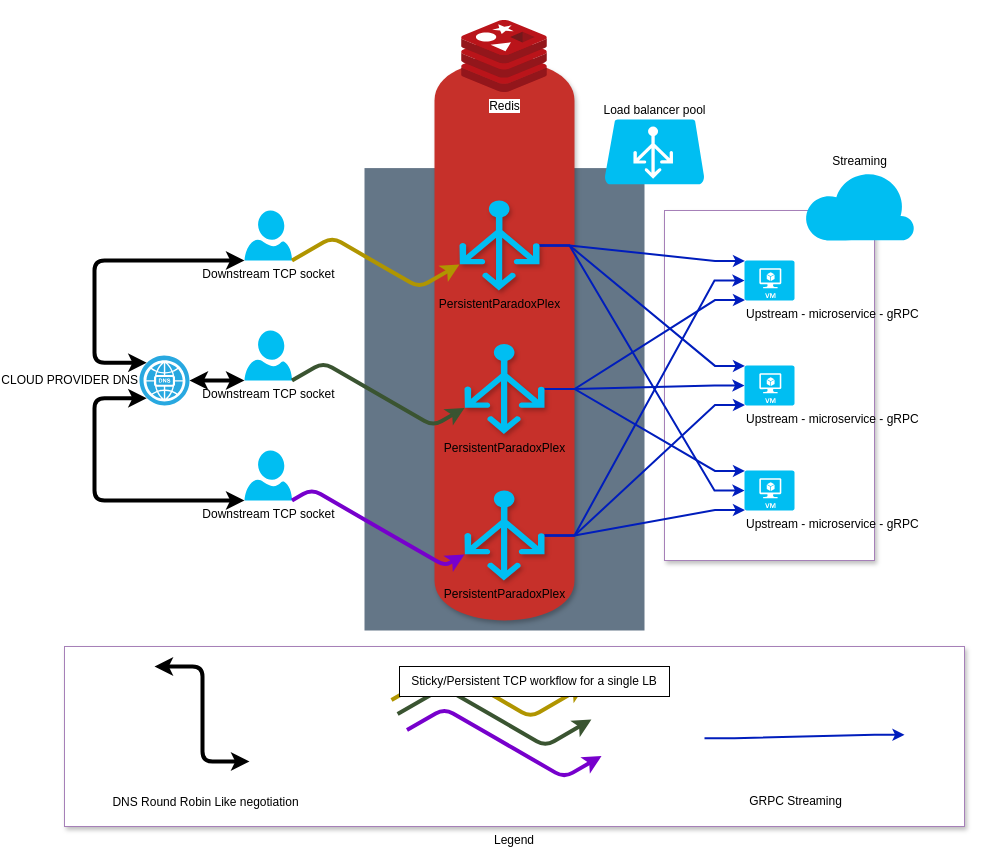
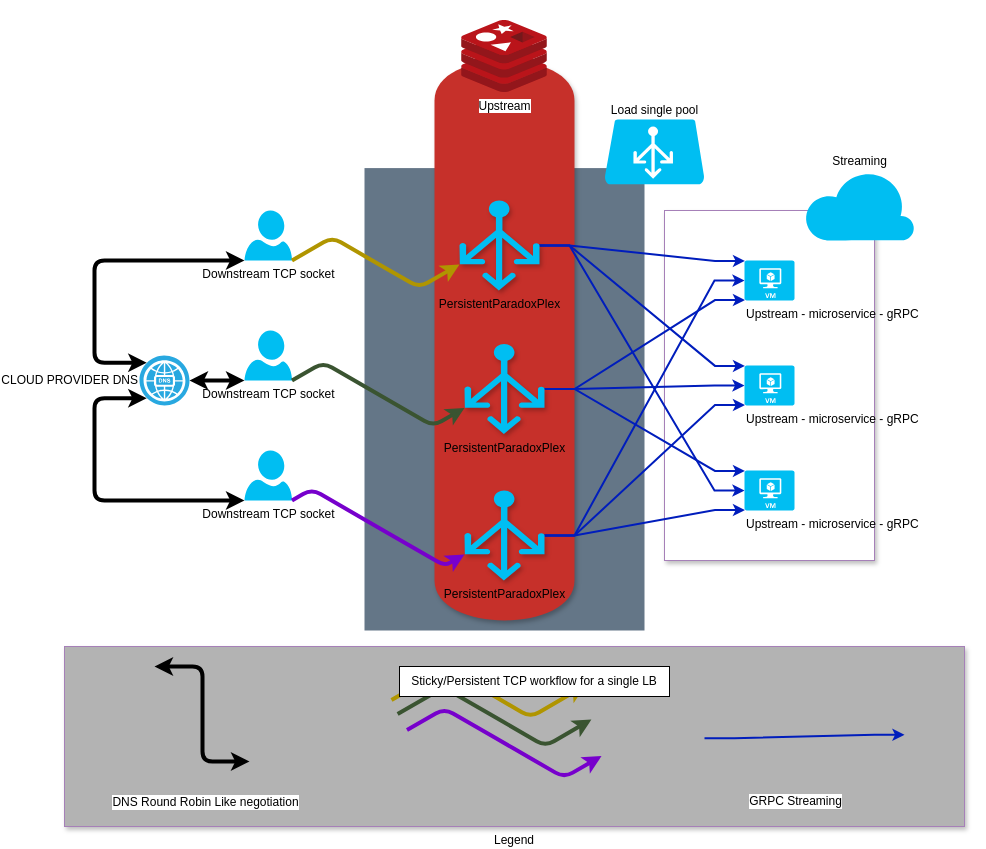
node "Redis": label "Redis" -> "Upstream"
node "Load balancer pool": label "Load balancer pool" -> "Load single pool"
node "Legend": fillcolor #ffffff -> #b3b3b3
